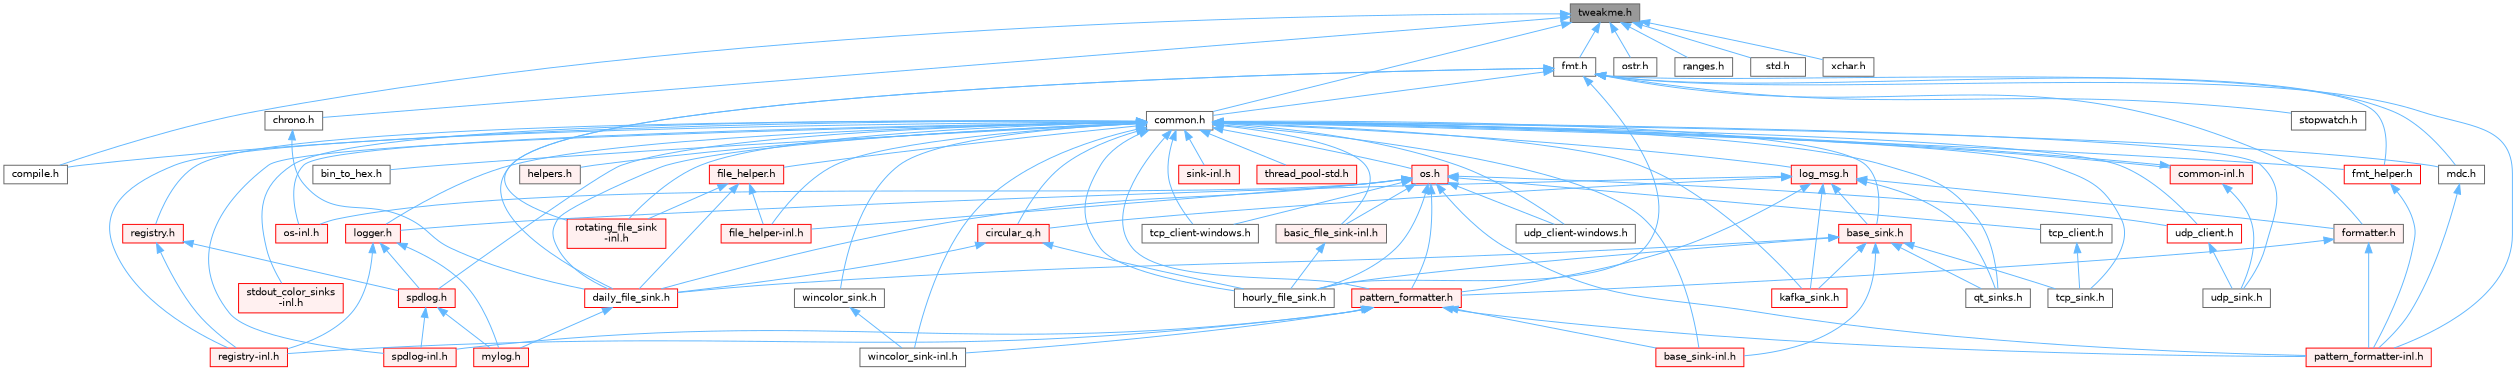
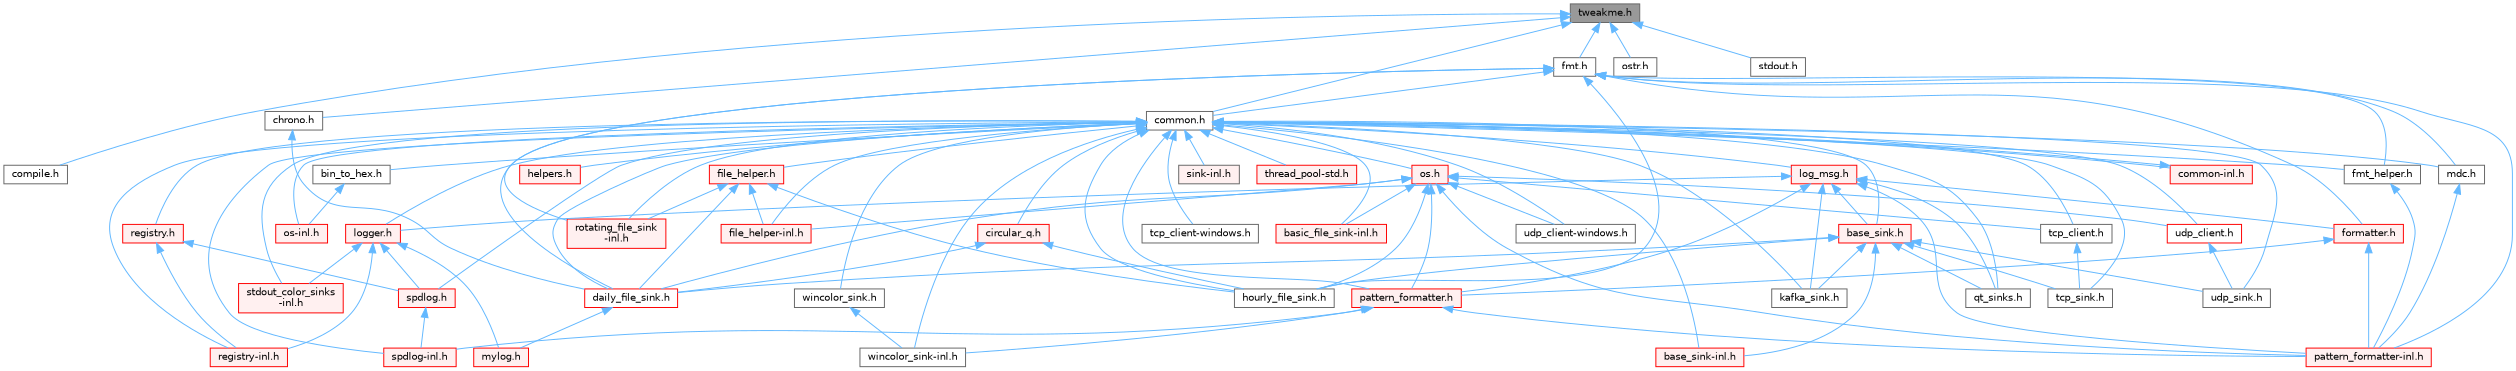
node "ranges.h": removed
node "std.h": label "std.h" -> "stdout.h"
node "xchar.h": removed
node "stopwatch.h": removed
edge "compile.h" -> "common.h": now "tcp_client.h" -> "common.h"
node "helpers.h": color grey40 -> red
node "sink-inl.h": color red -> grey40
node "fmt_helper.h": color red -> grey40
edge "os-inl.h" -> "os.h": now "os-inl.h" -> "bin_to_hex.h"
edge "tcp_client-windows.h" -> "os.h": removed
edge "circular_q.h" -> "log_msg.h": now "pattern_formatter-inl.h" -> "log_msg.h"
node "basic_file_sink-inl.h": color grey40 -> red
node "formatter.h": color grey40 -> red
edge "udp_sink.h" -> "common-inl.h": now "udp_sink.h" -> "base_sink.h"
edge "stdout_color_sinks -inl.h" -> "logger.h": added
edge "hourly_file_sink.h" -> "basic_file_sink-inl.h": now "hourly_file_sink.h" -> "file_helper.h"
node "kafka_sink.h": color red -> grey40
edge "base_sink-inl.h" -> "pattern_formatter.h": removed
edge "mylog.h" -> "spdlog.h": removed
edge "registry-inl.h" -> "pattern_formatter.h": removed
